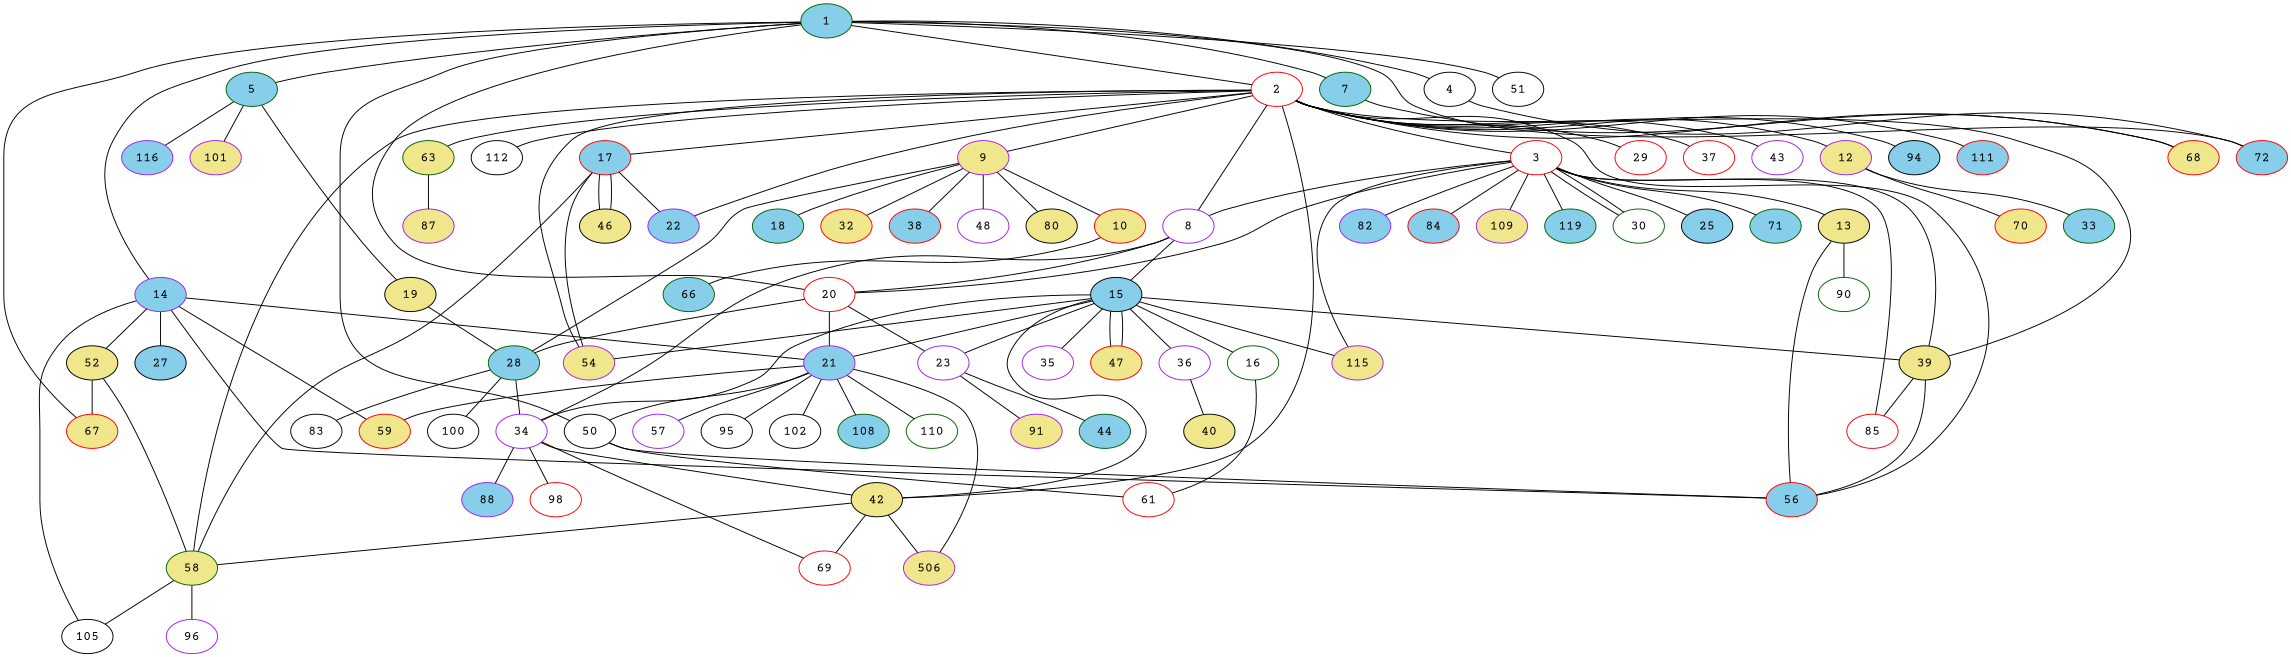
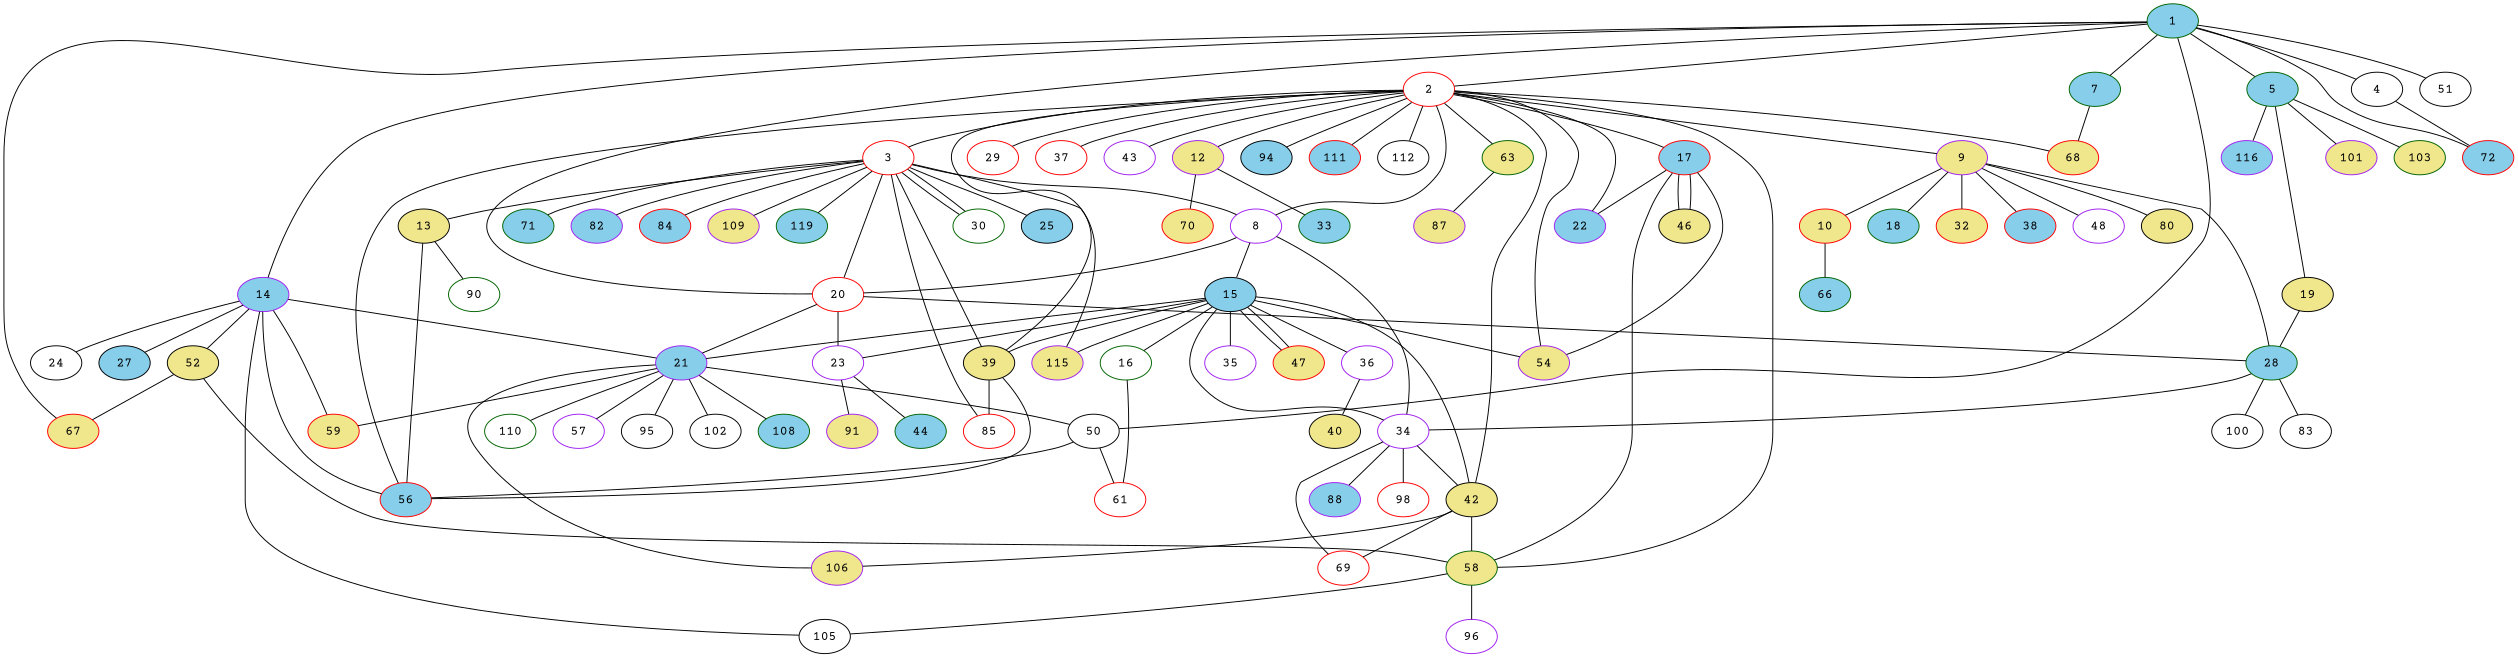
node "103": added
node "24": added
node "506": label "506" -> "106"
